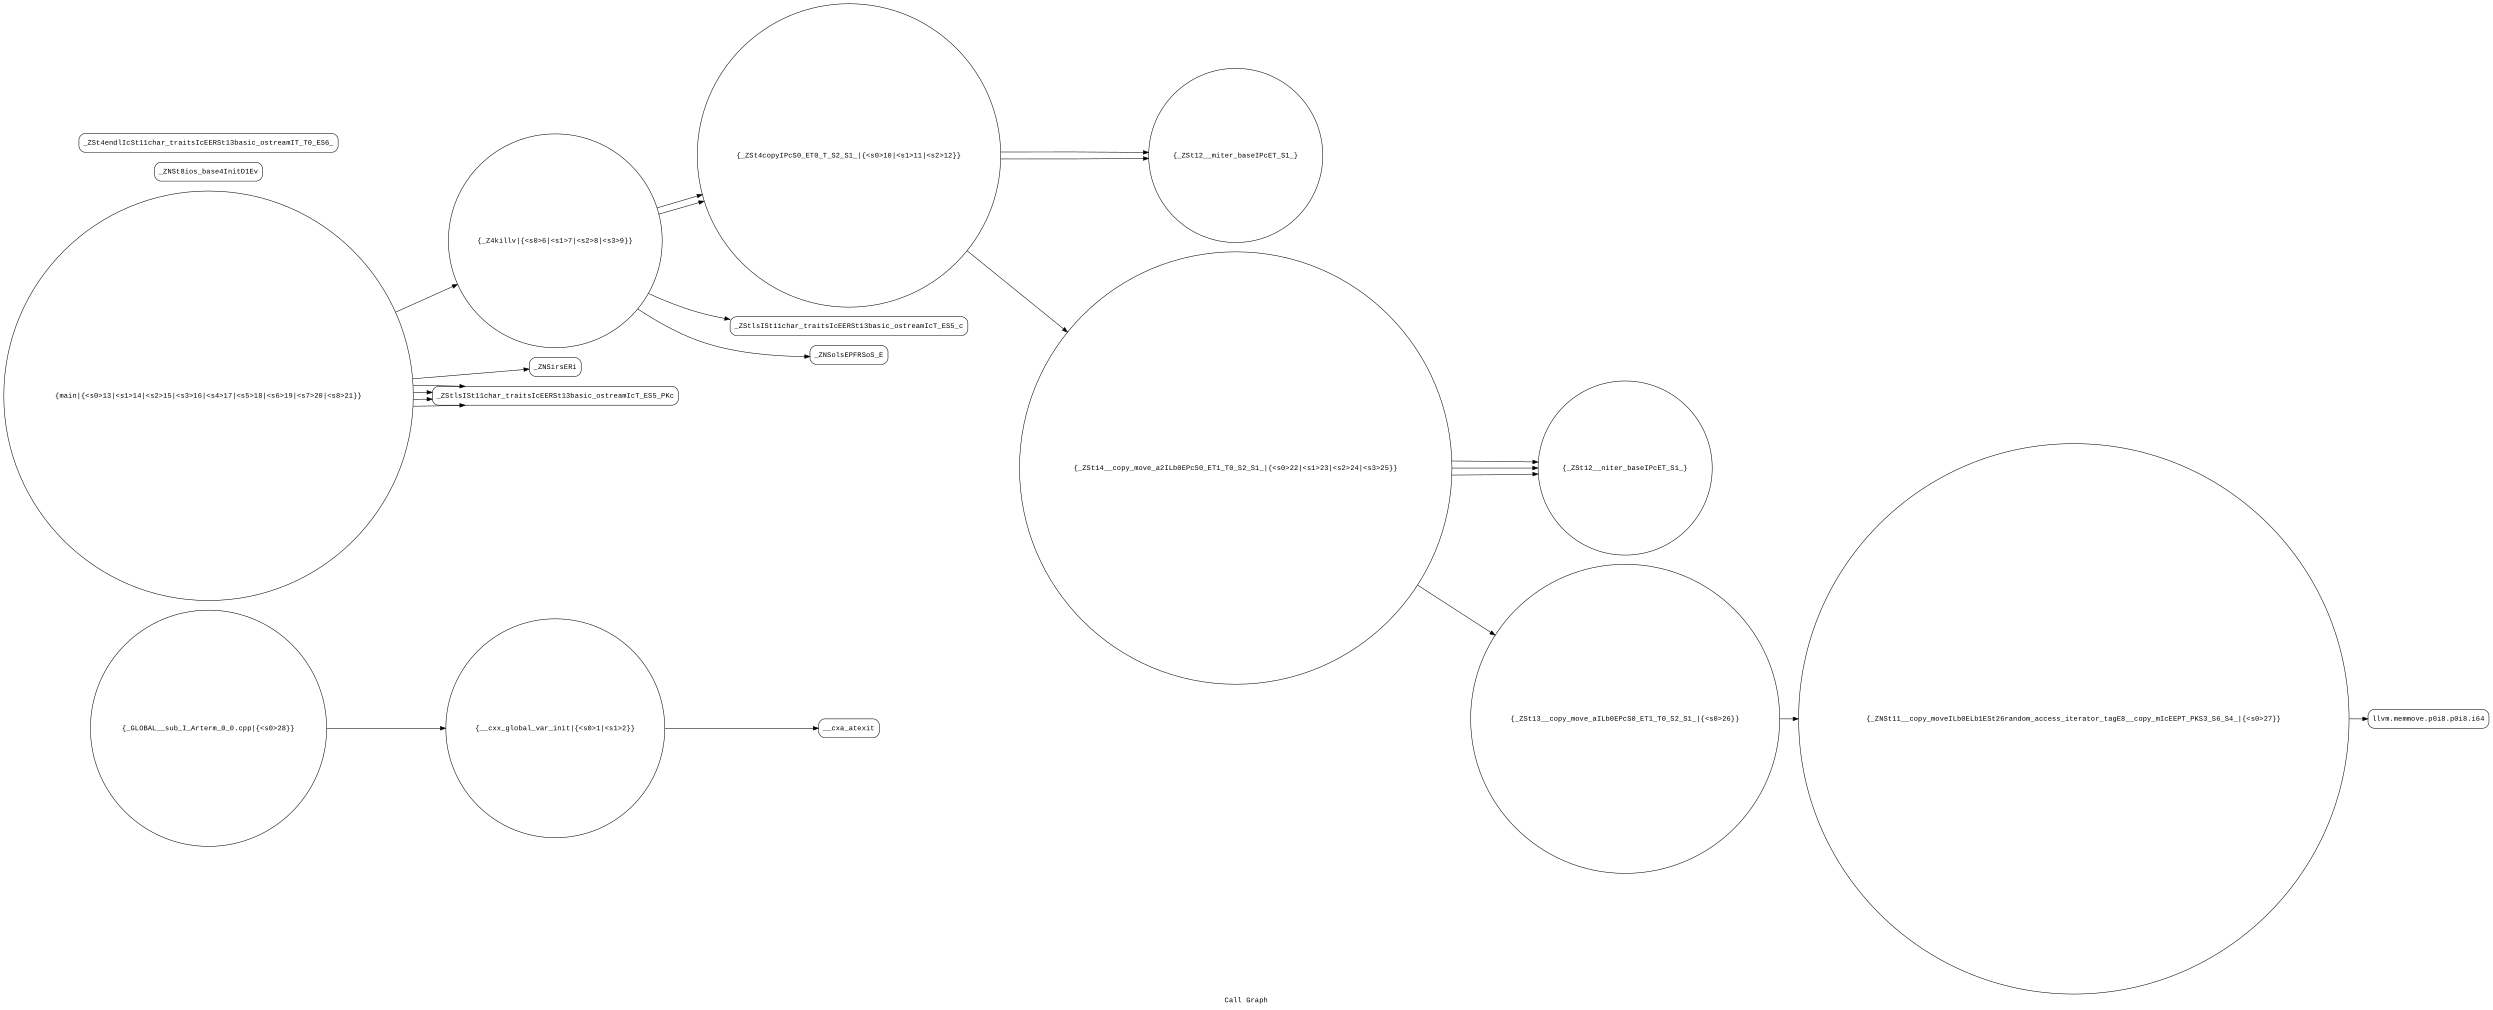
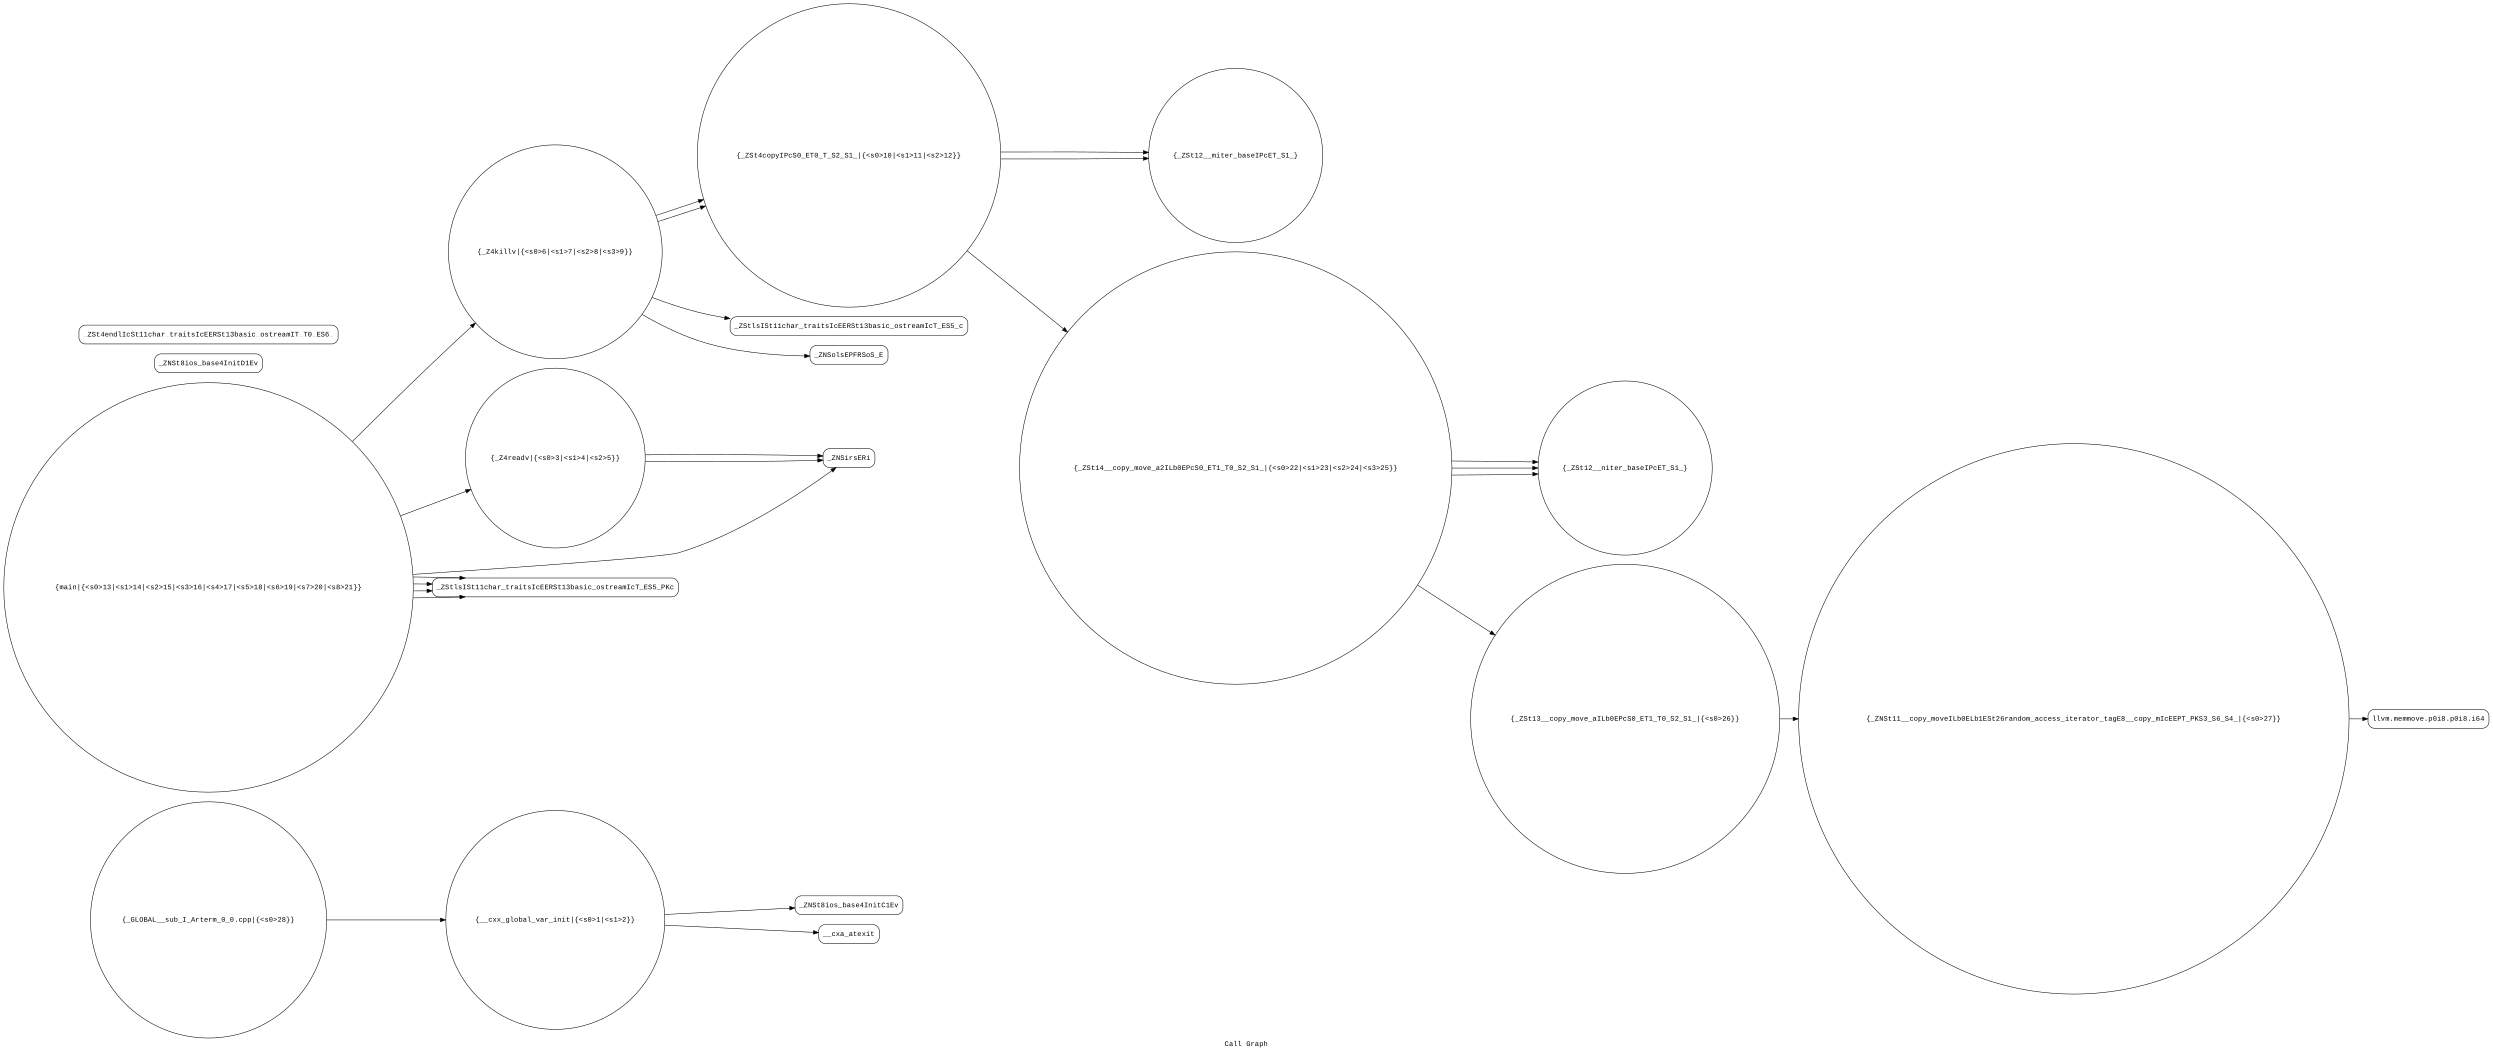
node "{_Z4readv|{<s0>3|<s1>4|<s2>5}}": added
node "_ZNSt8ios_base4InitC1Ev": added
